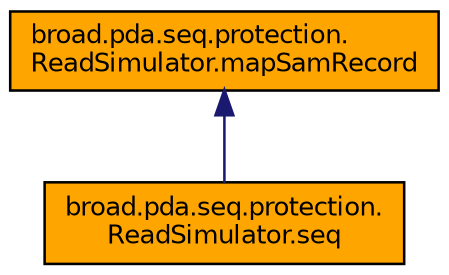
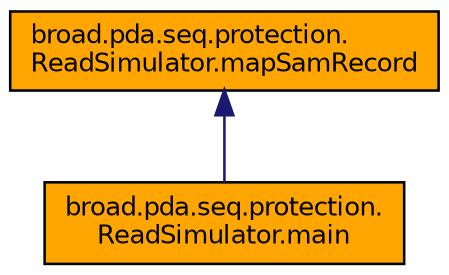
node "broad.pda.seq.protection. ReadSimulator.seq": label "broad.pda.seq.protection. ReadSimulator.seq" -> "broad.pda.seq.protection. ReadSimulator.main"
